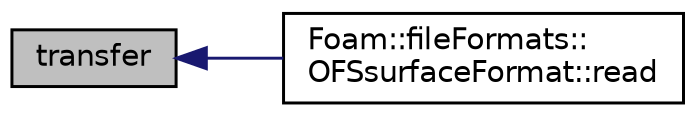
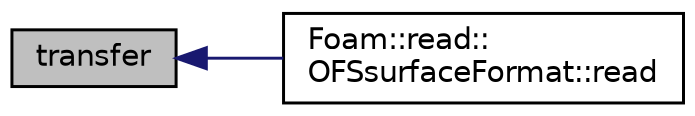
node "Foam::fileFormats:: OFSsurfaceFormat::read": label "Foam::fileFormats:: OFSsurfaceFormat::read" -> "Foam::read:: OFSsurfaceFormat::read"
